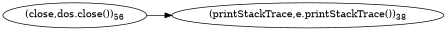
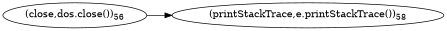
node "(printStackTrace,e.printStackTrace())": text "38" -> "58"
